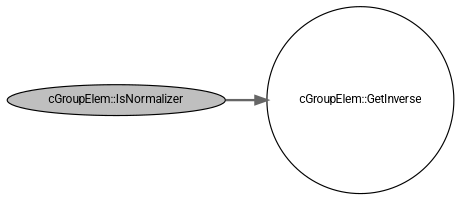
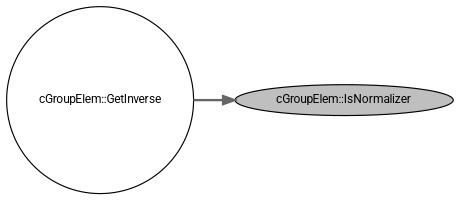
edge "cGroupElem::IsNormalizer" -> "cGroupElem::GetInverse": reversed
